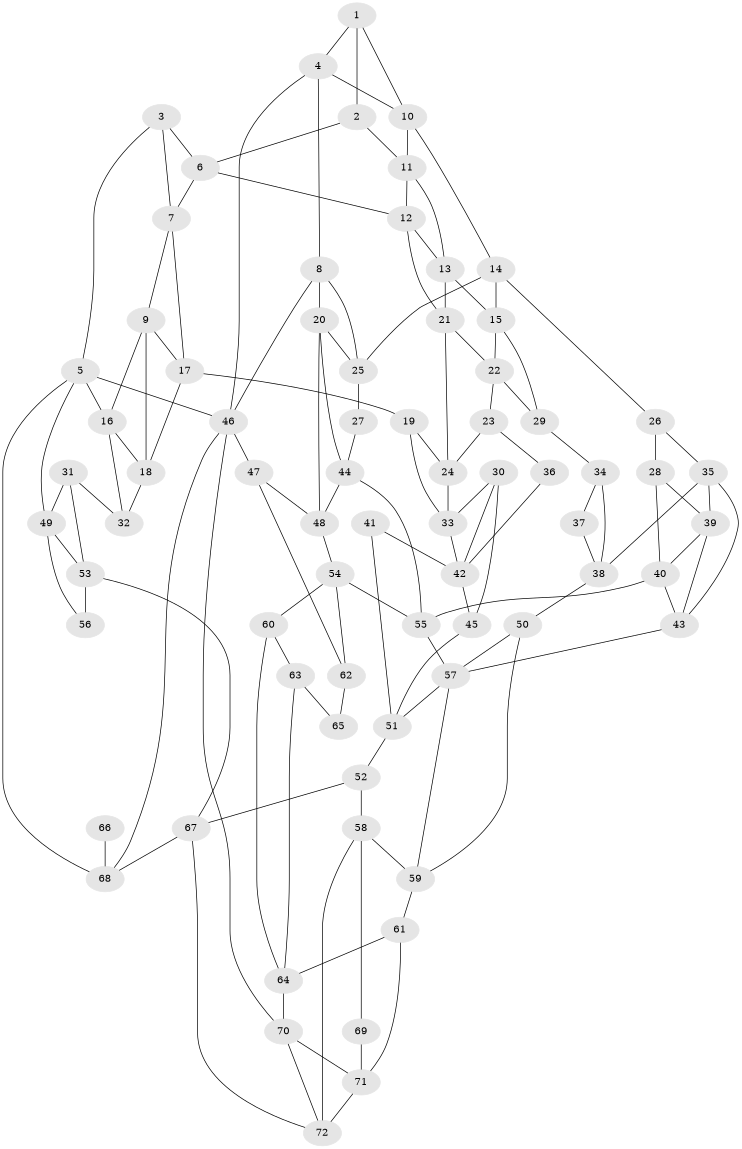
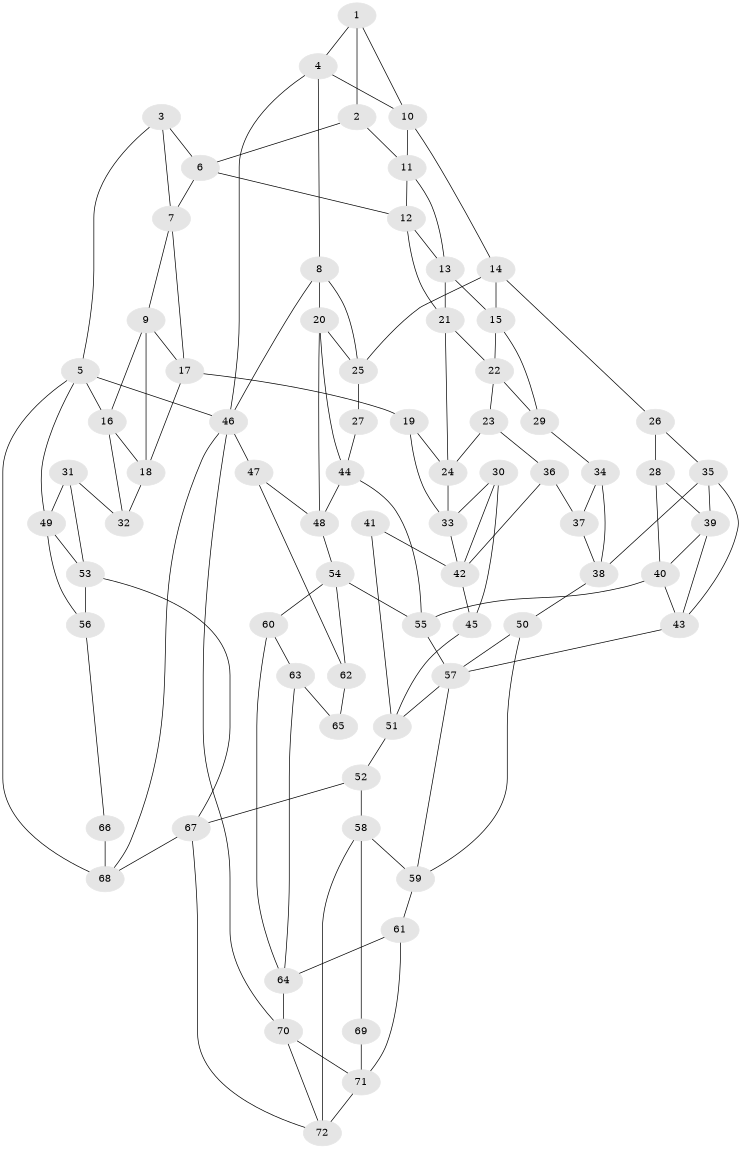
edge "36" -- "37": added
edge "56" -- "66": added
